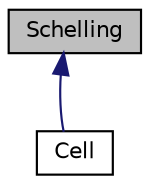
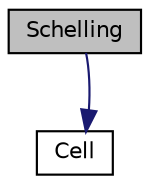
edge "Cell" -> "Schelling": reversed
